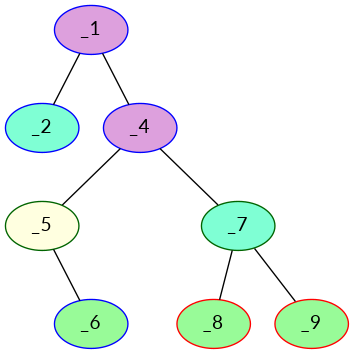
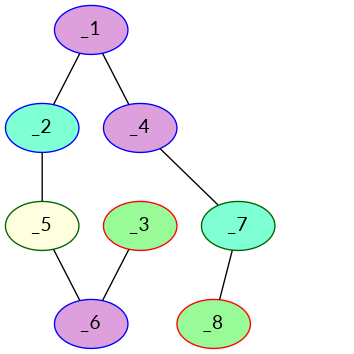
edge "_4" -- "_5": now "_2" -- "_5"
node "_3": added
node "_6": fillcolor palegreen -> plum
node "_9": removed
